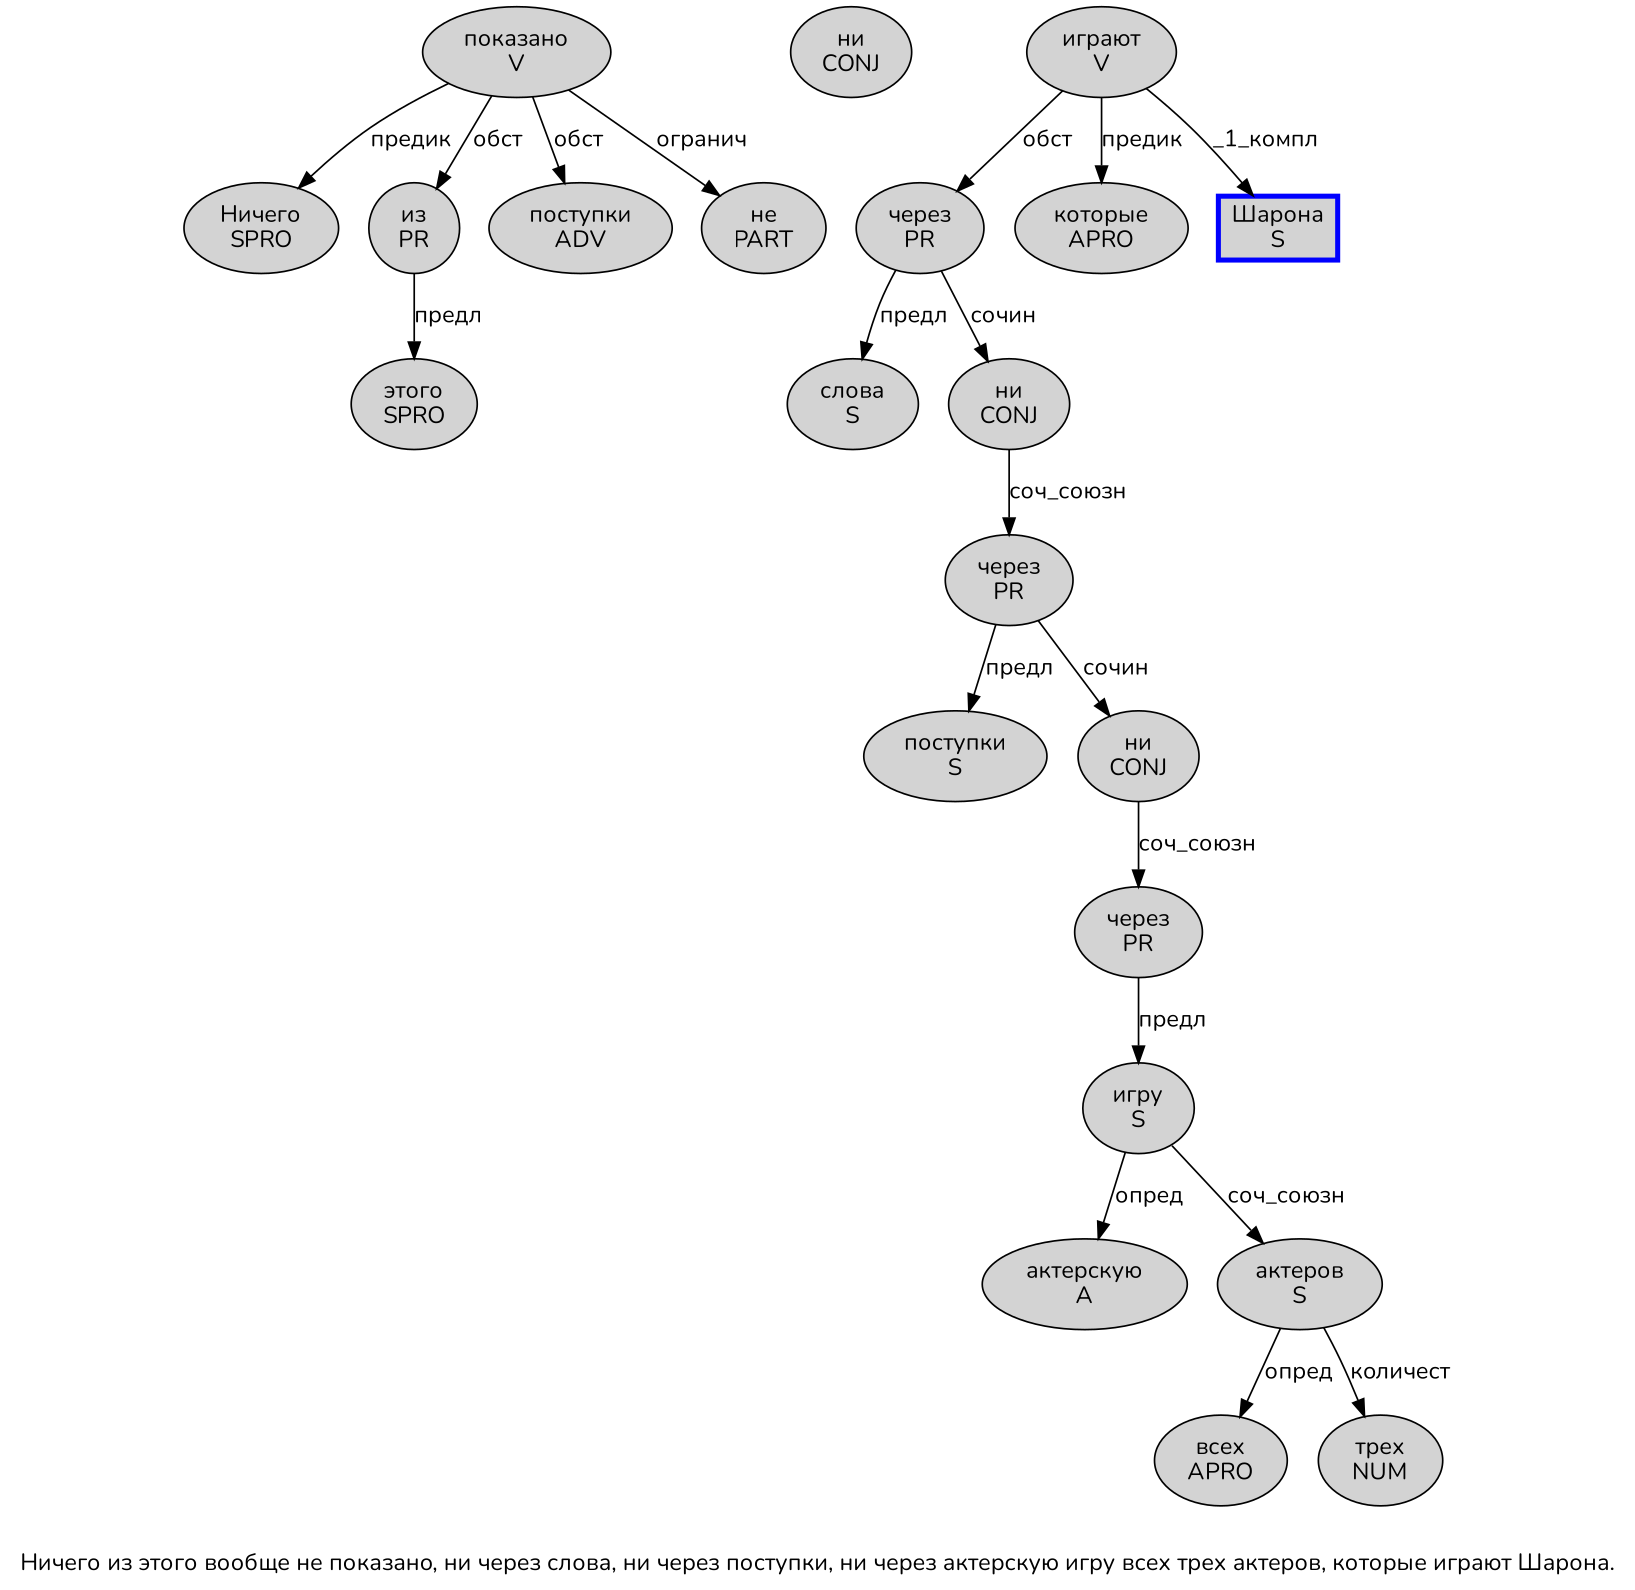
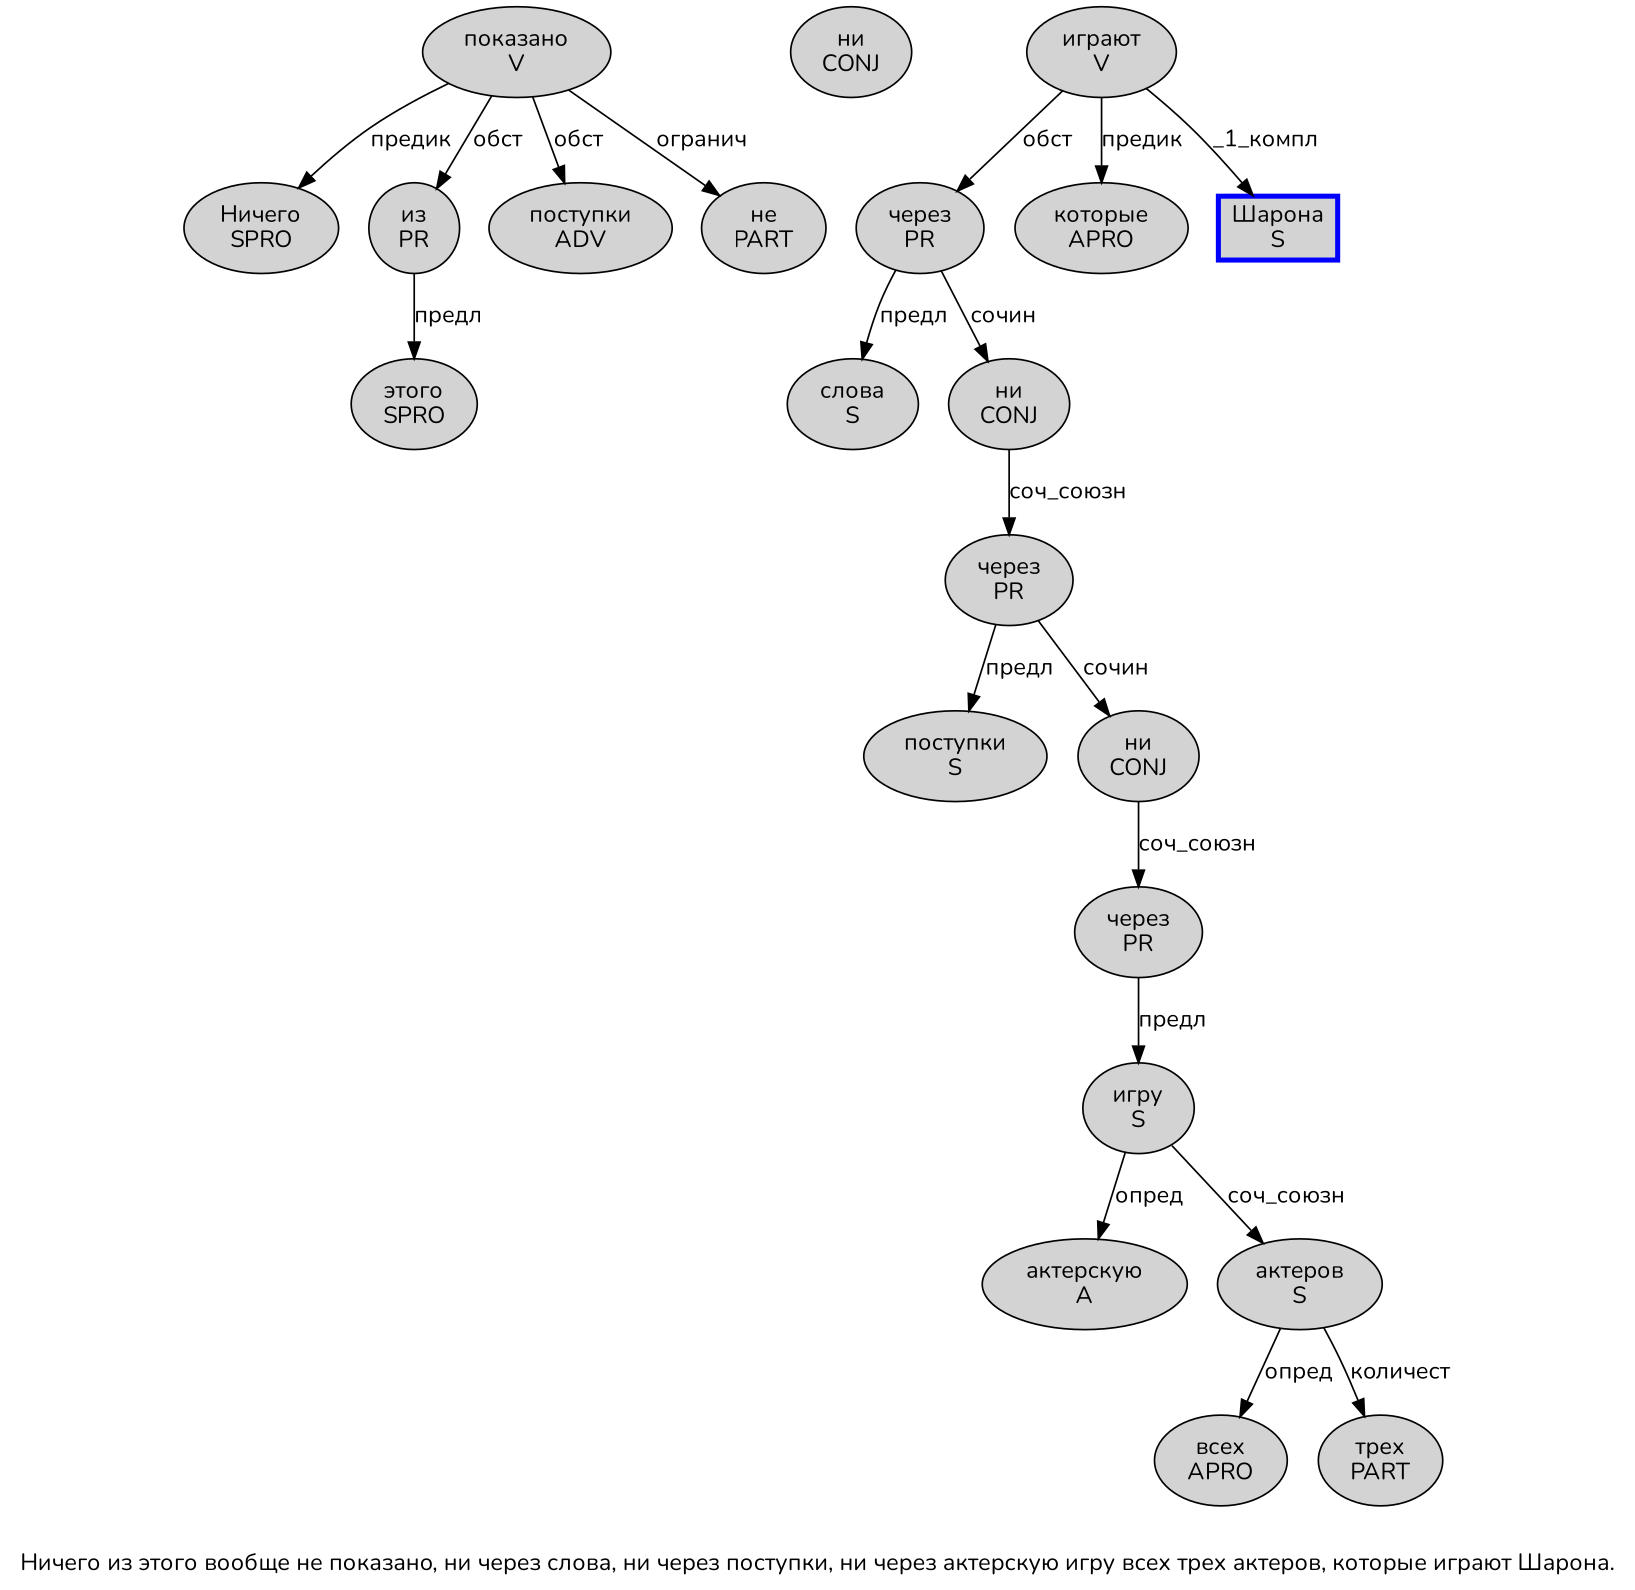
node "трех NUM": label "трех NUM" -> "трех PART"
